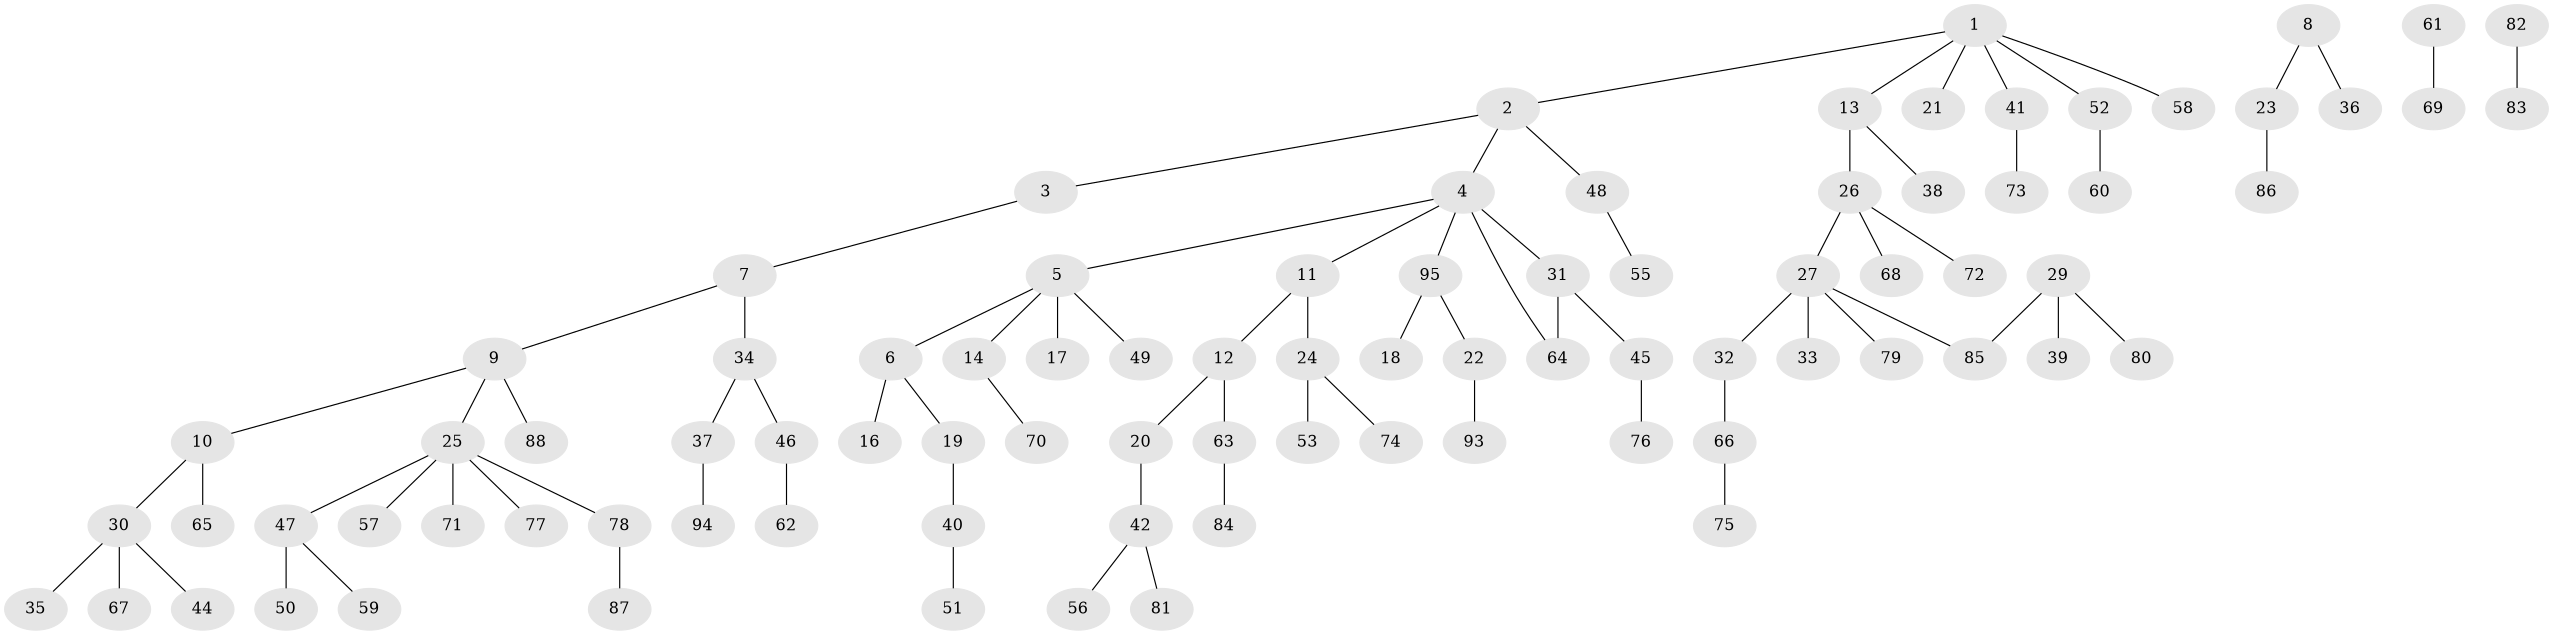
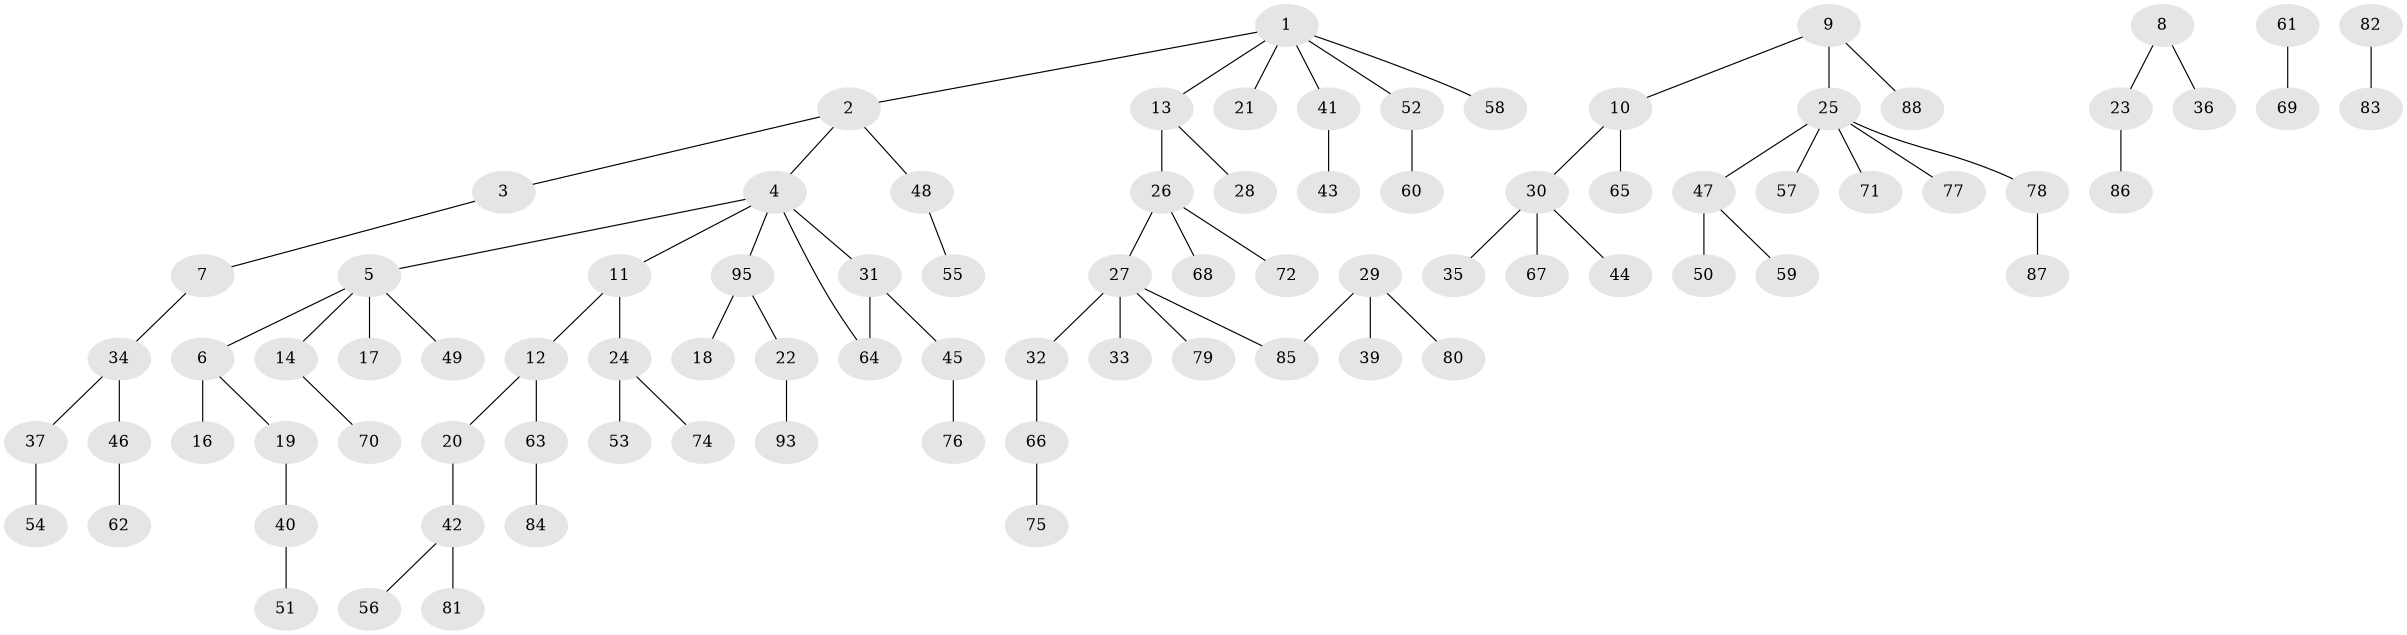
node "38": label "38" -> "28"
node "73": label "73" -> "43"
edge "7" -- "9": removed
node "94": label "94" -> "54"
